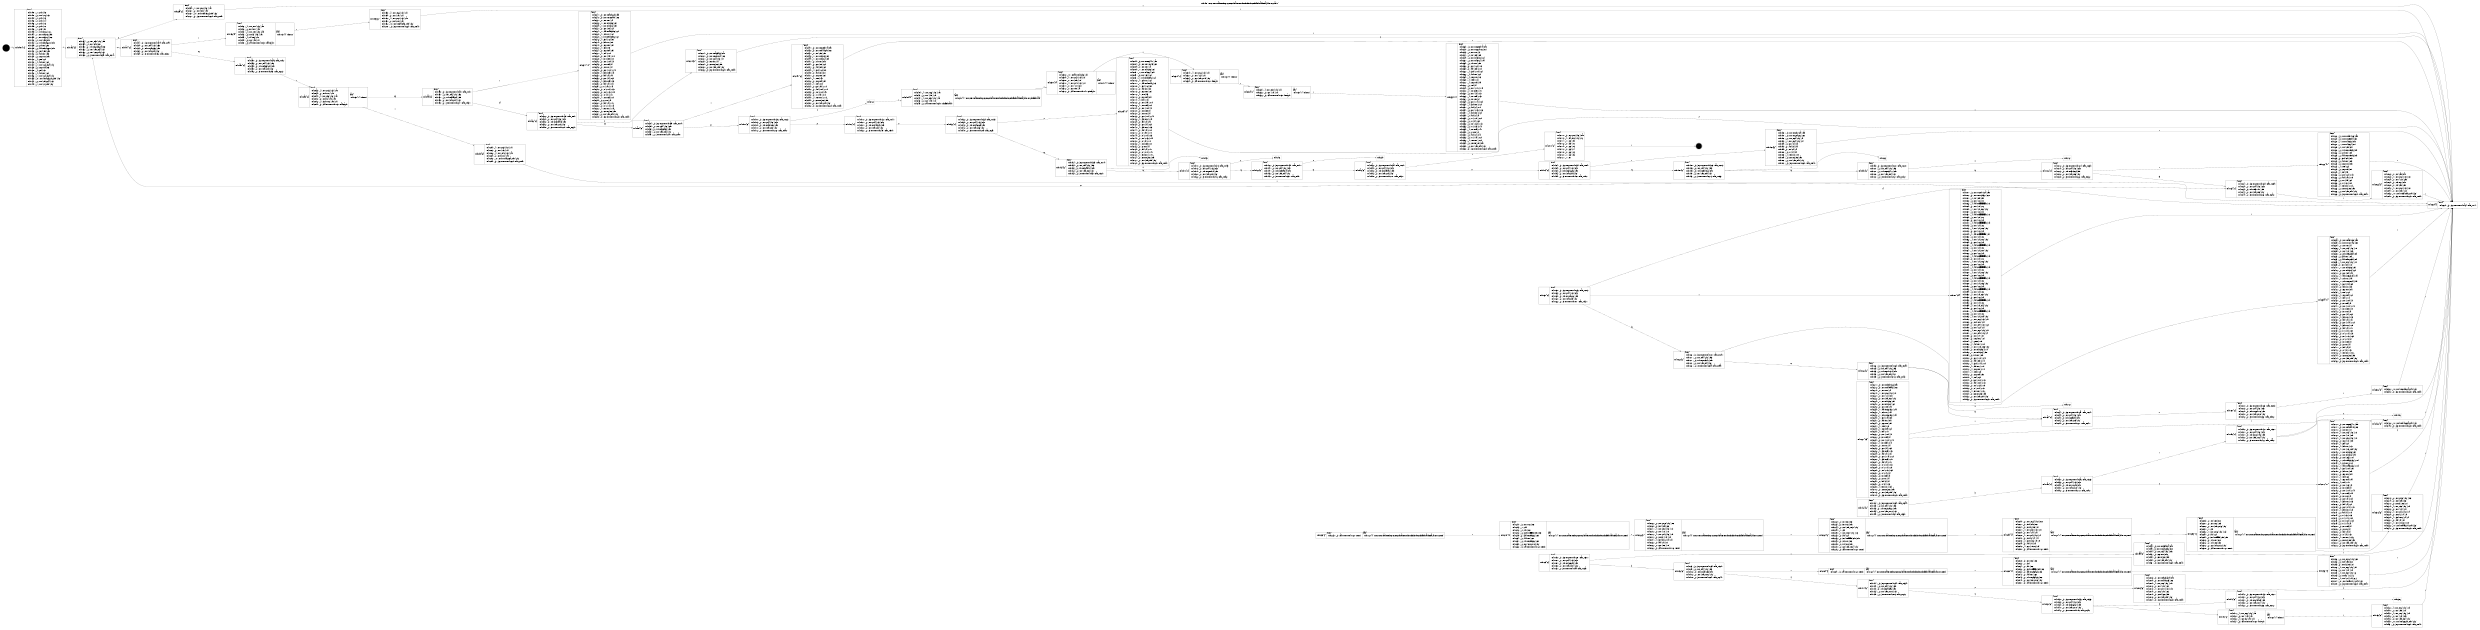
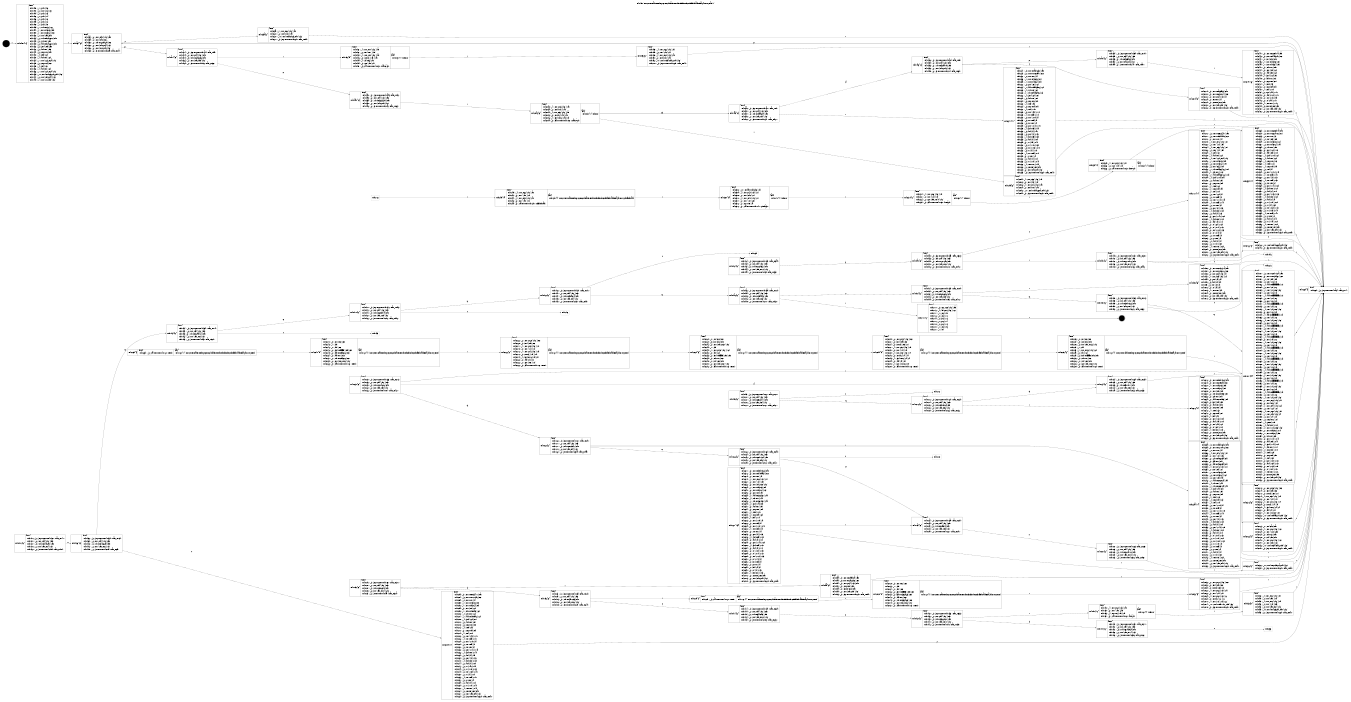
node "0x401b00 [28]": removed
edge "0x401be0 [28]" -> "0x401bfc [28]": now "0x401be0 [28]" -> "0x401e17 [294]"
node "0x402005 [36]": removed
